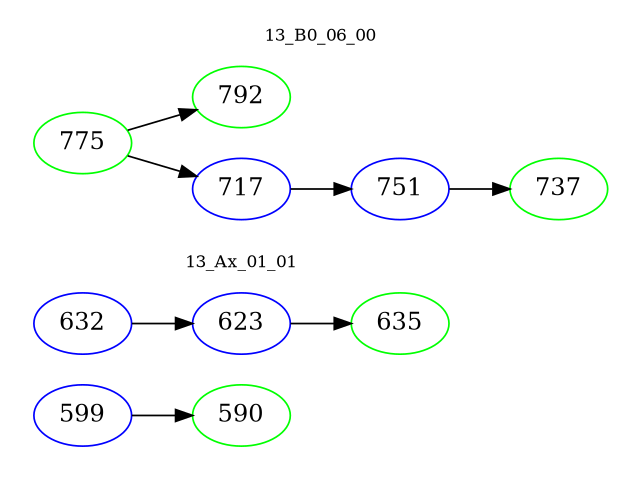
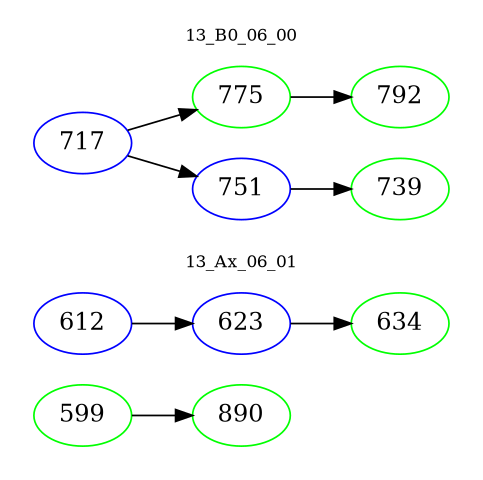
edge "775" -> "717": reversed
node "737": label "737" -> "739"
cluster "13_Ax_01_01": label "13_Ax_01_01" -> "13_Ax_06_01"
node "632": label "632" -> "612"
node "635": label "635" -> "634"
node "599": color blue -> green
node "590": label "590" -> "890"
